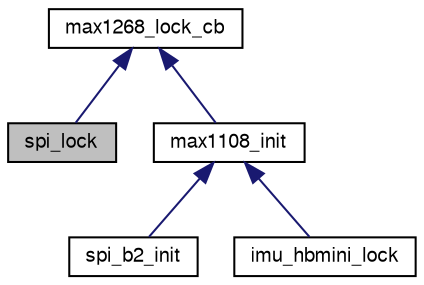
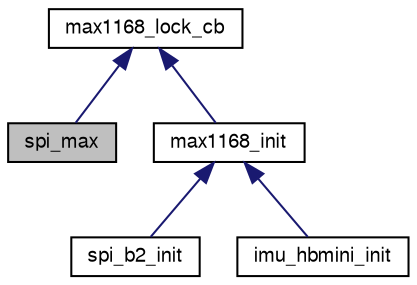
node "max1268_lock_cb": label "max1268_lock_cb" -> "max1168_lock_cb"
node "spi_lock": label "spi_lock" -> "spi_max"
node "max1108_init": label "max1108_init" -> "max1168_init"
node "imu_hbmini_lock": label "imu_hbmini_lock" -> "imu_hbmini_init"
